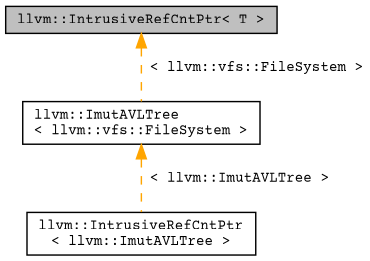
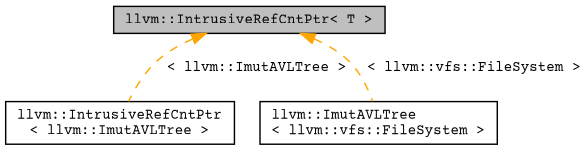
edge "llvm::IntrusiveRefCntPtr < llvm::ImutAVLTree >" -> "llvm::ImutAVLTree < llvm::vfs::FileSystem >": now "llvm::IntrusiveRefCntPtr < llvm::ImutAVLTree >" -> "llvm::IntrusiveRefCntPtr< T >"
